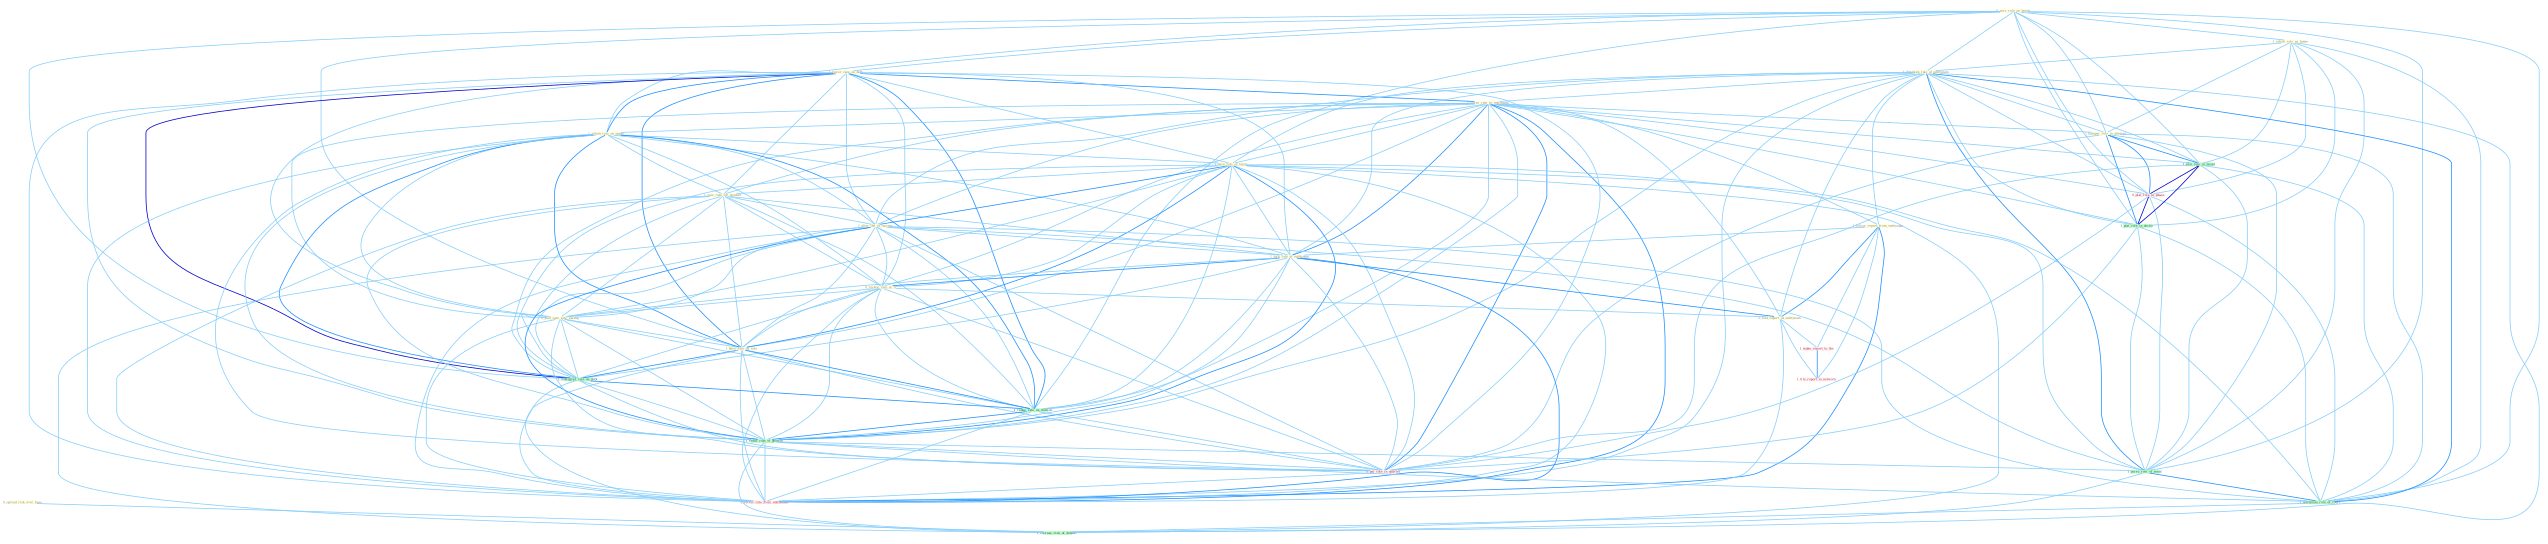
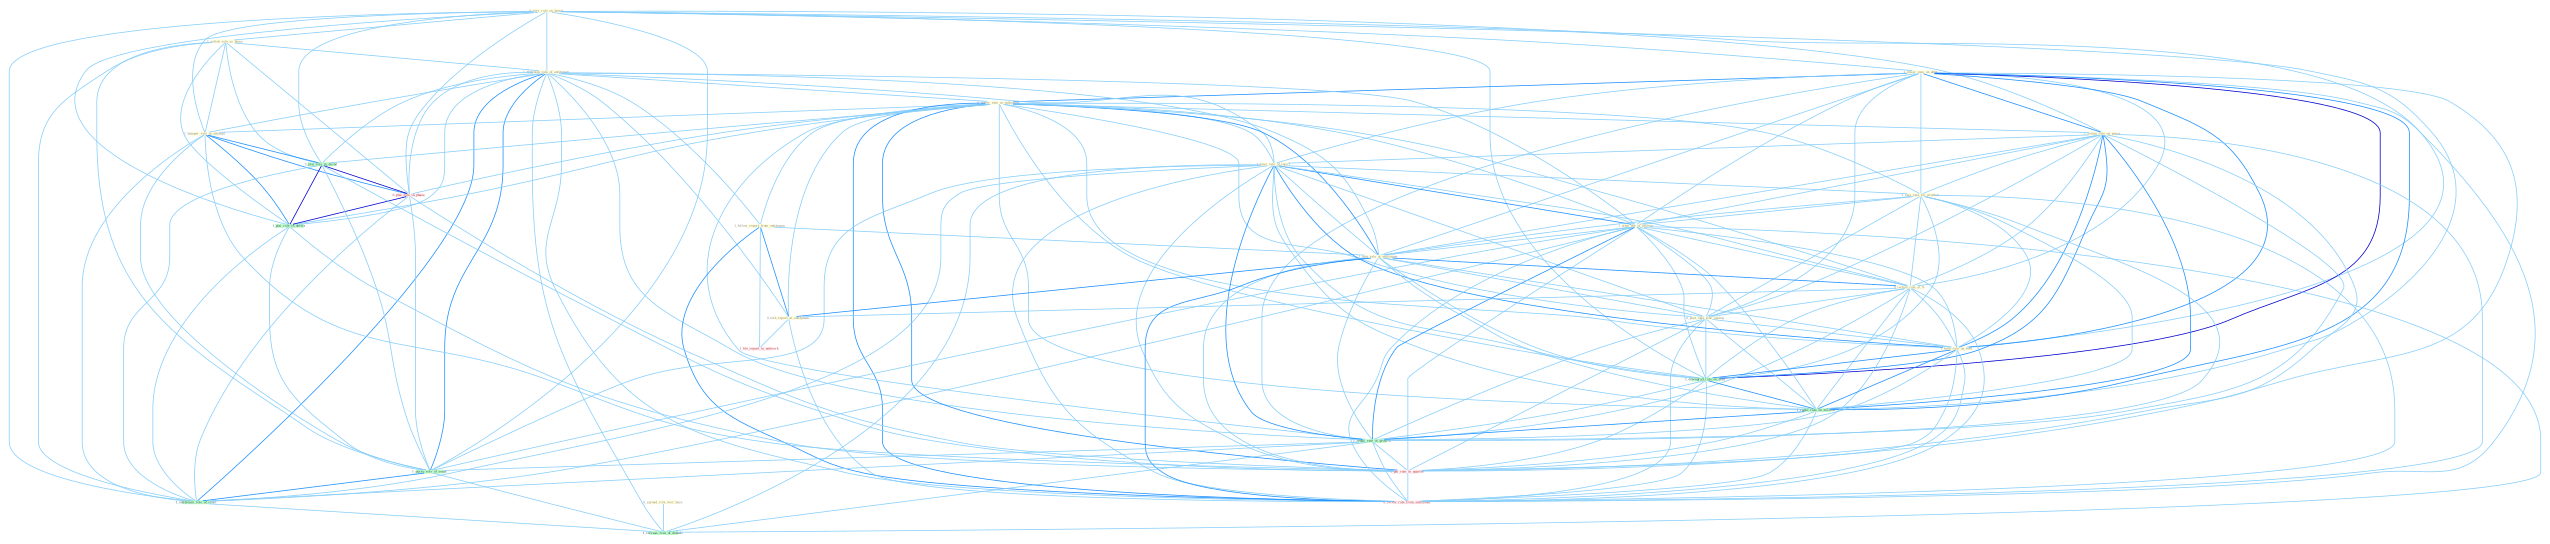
node "1_make_report_to_the": removed
edge "1_have_rate_on_vote" -- "1_increas_risk_of_default": now "1_have_rate_on_vote" -- "1_turn_rate_at_entitynam"
